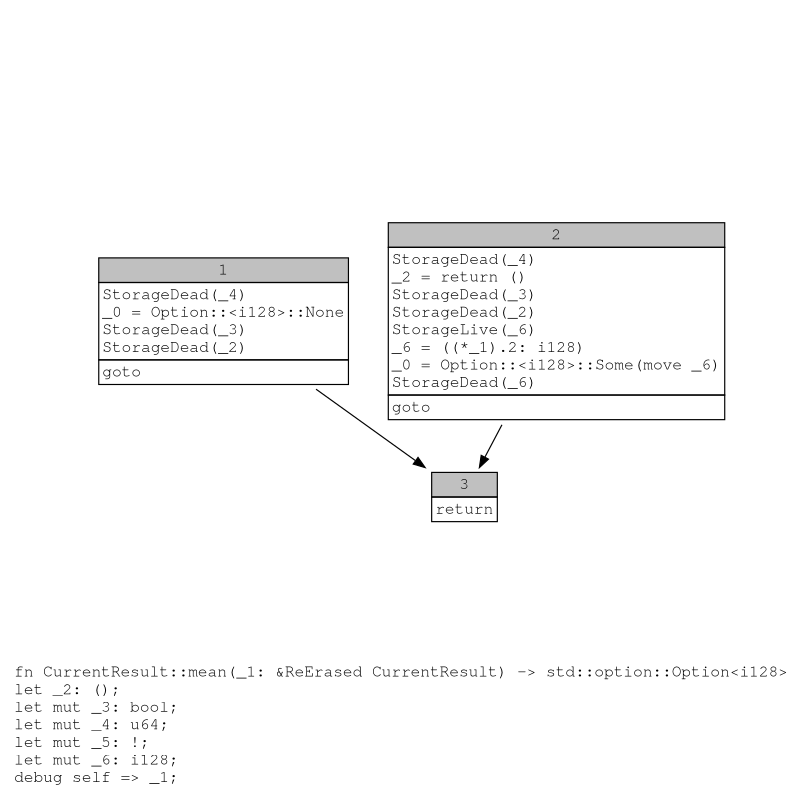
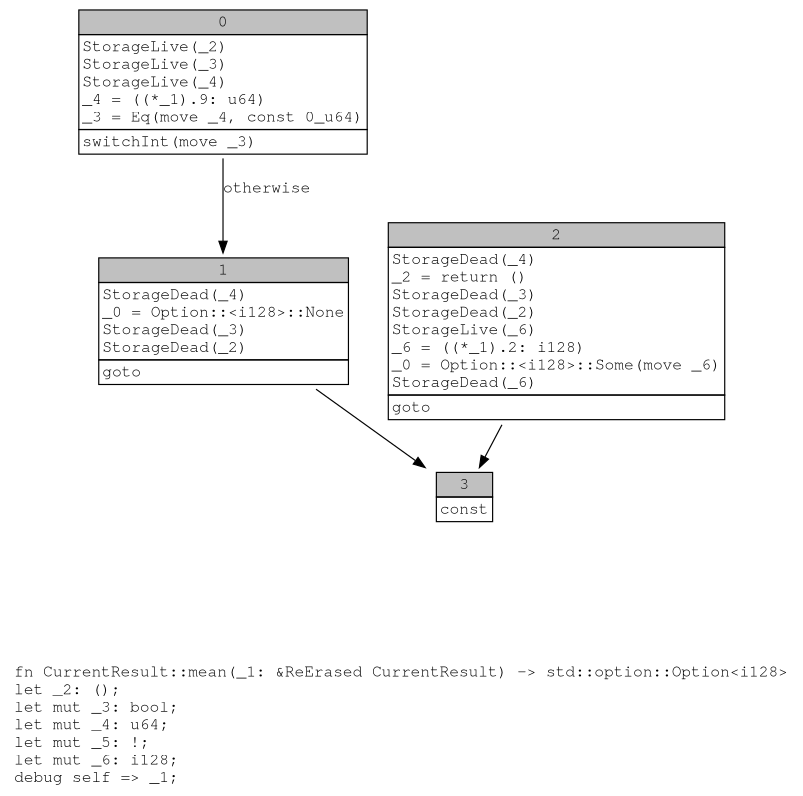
node "0": added
node "3": text "return" -> "const"
